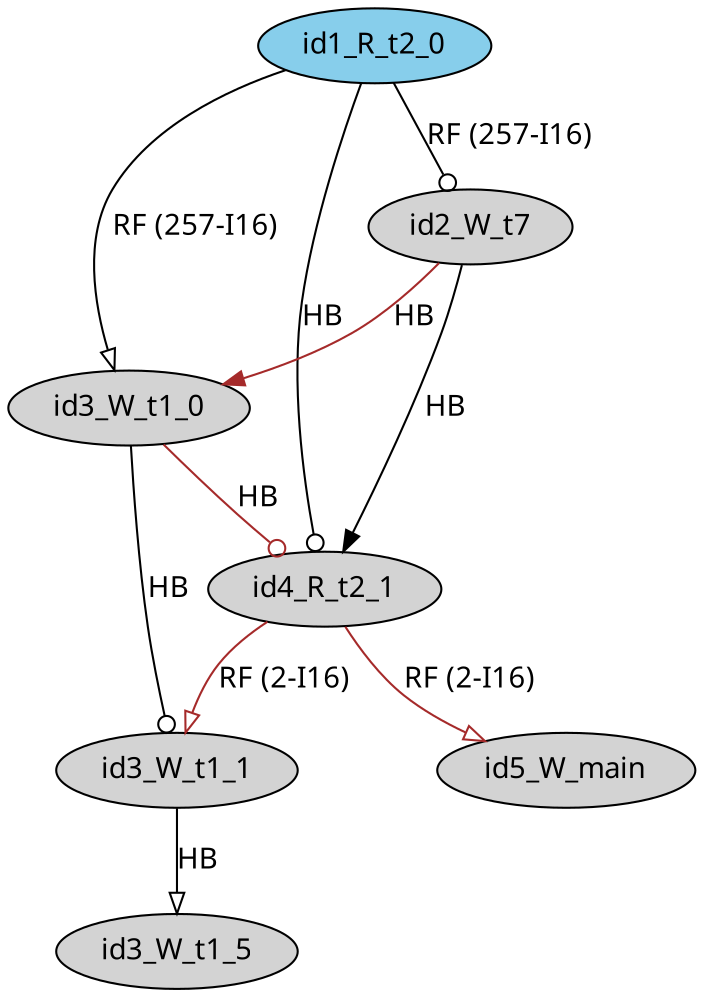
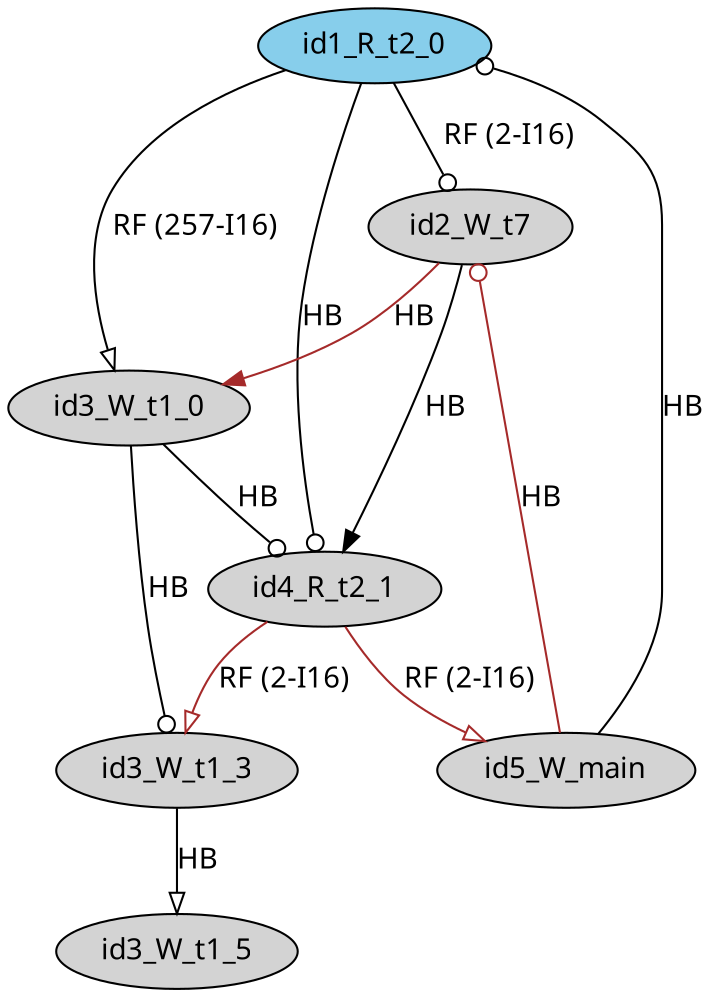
edge "id1_R_t2_0" -> "id2_W_t7": label "RF (257-I16)" -> "RF (2-I16)"
edge "id5_W_main" -> "id1_R_t2_0": added, label "HB"
edge "id3_W_t1_0" -> "id4_R_t2_1": color brown -> black
edge "id5_W_main" -> "id2_W_t7": added, label "HB"
node "id3_W_t1_1": label "id3_W_t1_1" -> "id3_W_t1_3"
